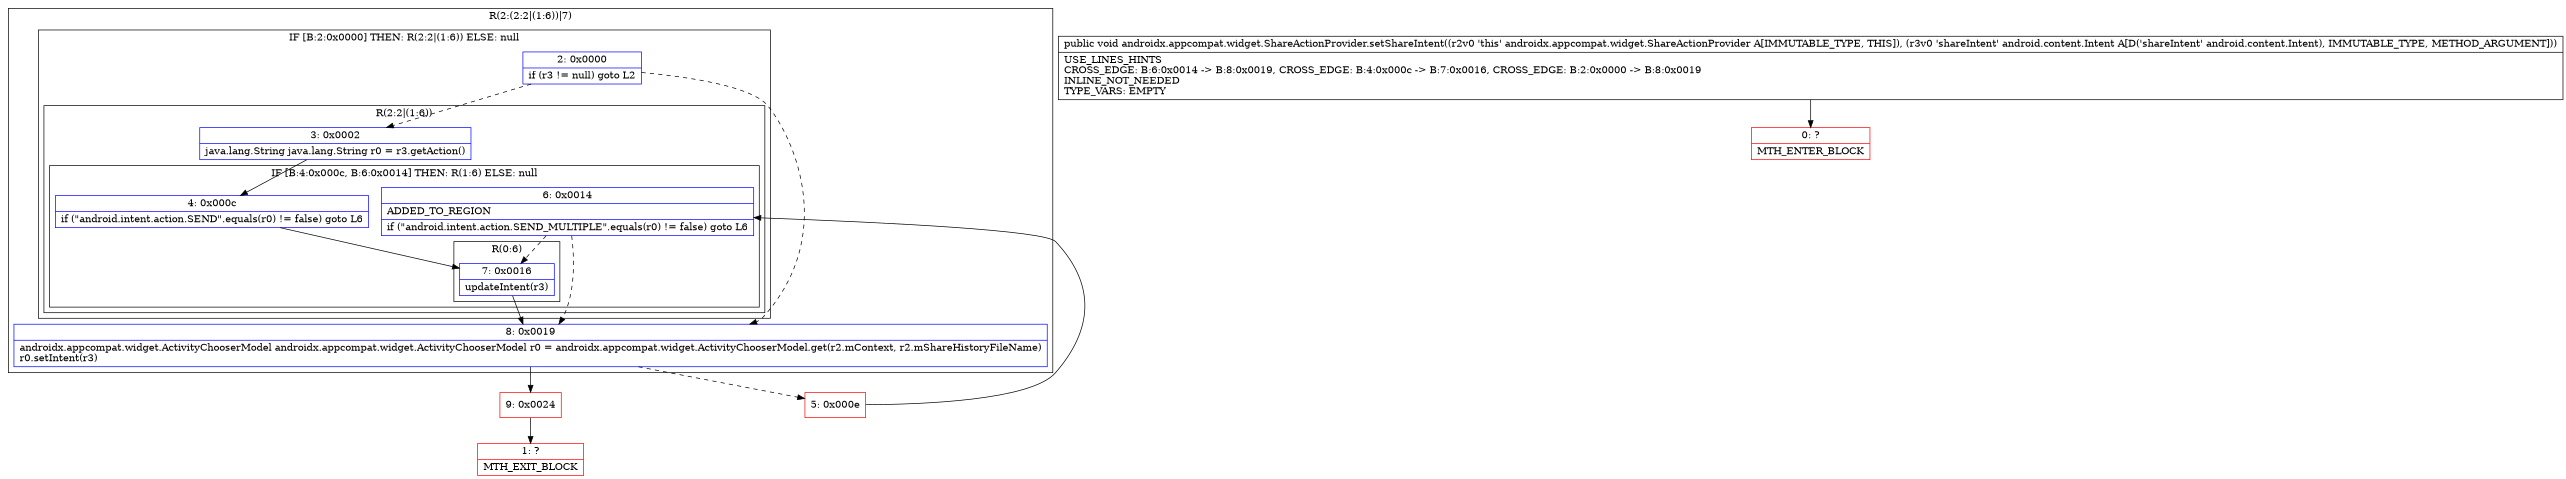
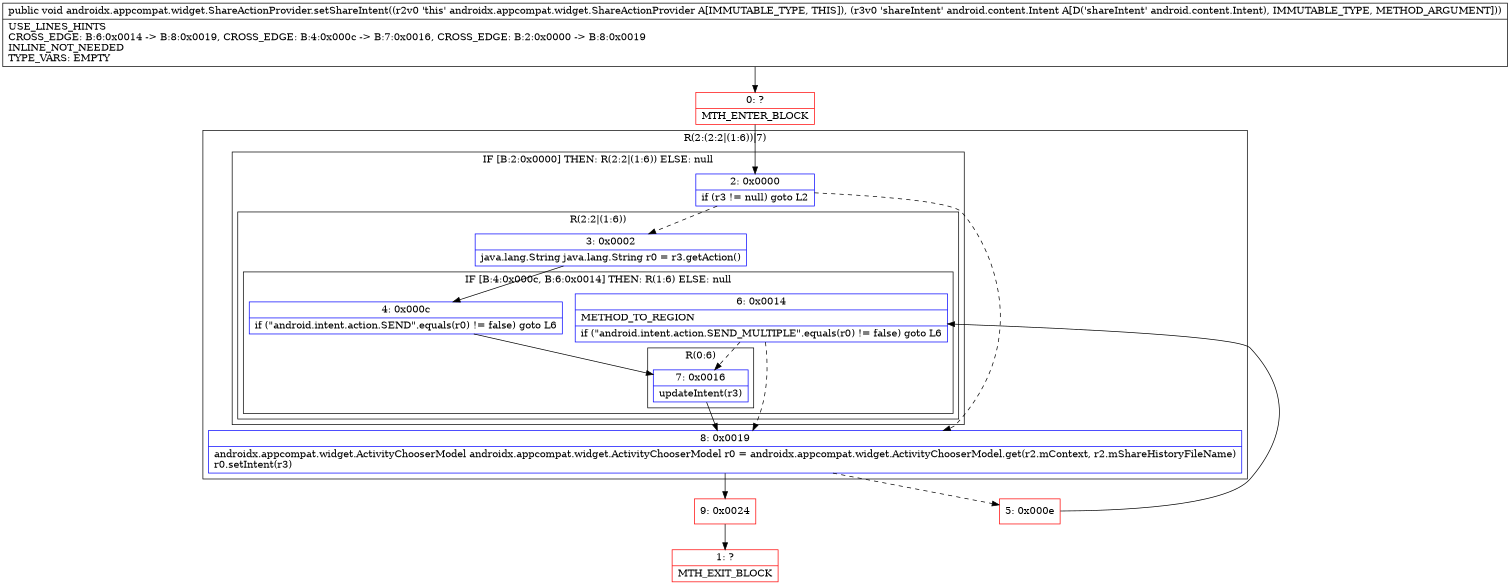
edge "0: ?" -> "2: 0x0000": added
node "6: 0x0014": text "ADDED_TO_REGION" -> "METHOD_TO_REGION"
